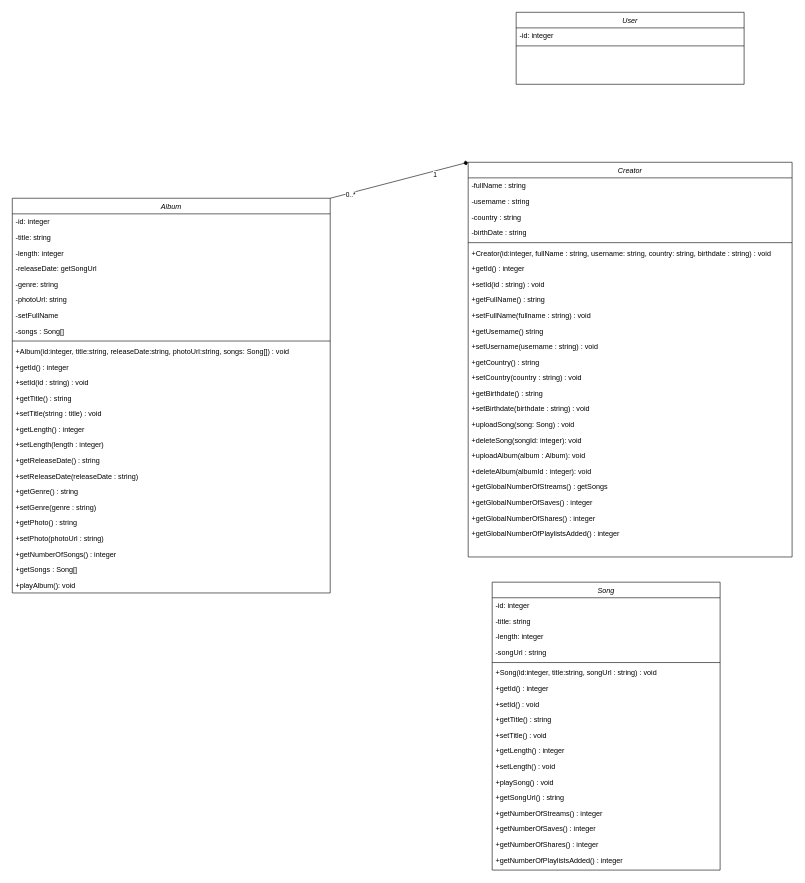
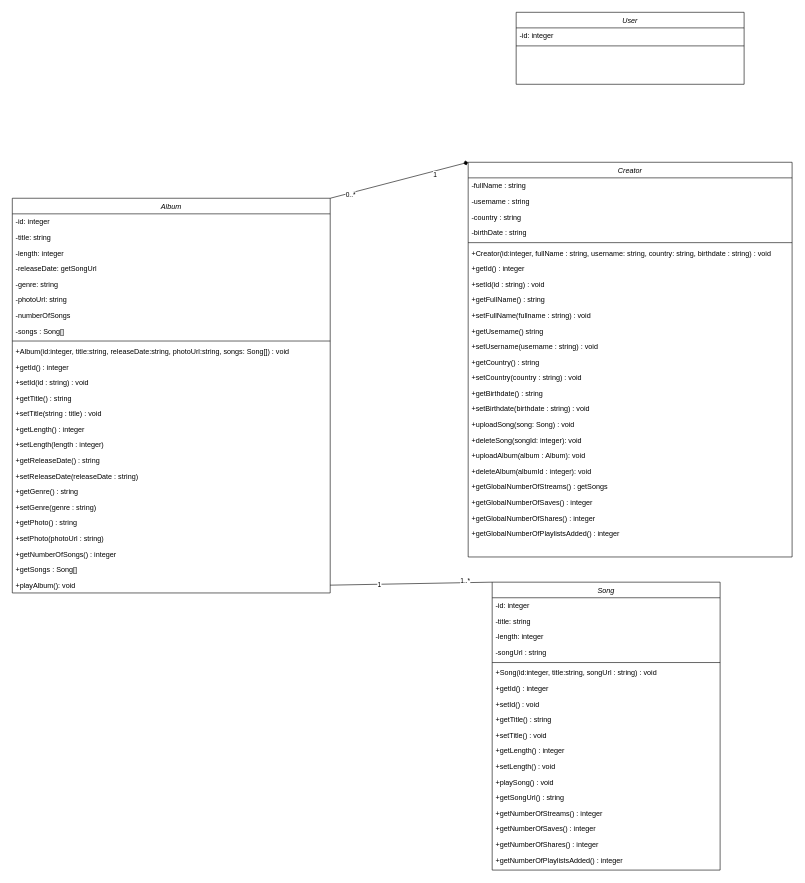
node "-setFullName": label "-setFullName" -> "-numberOfSongs"
edge "+playAlbum(): void" -- "Song": added, labels "1", "1..*"
